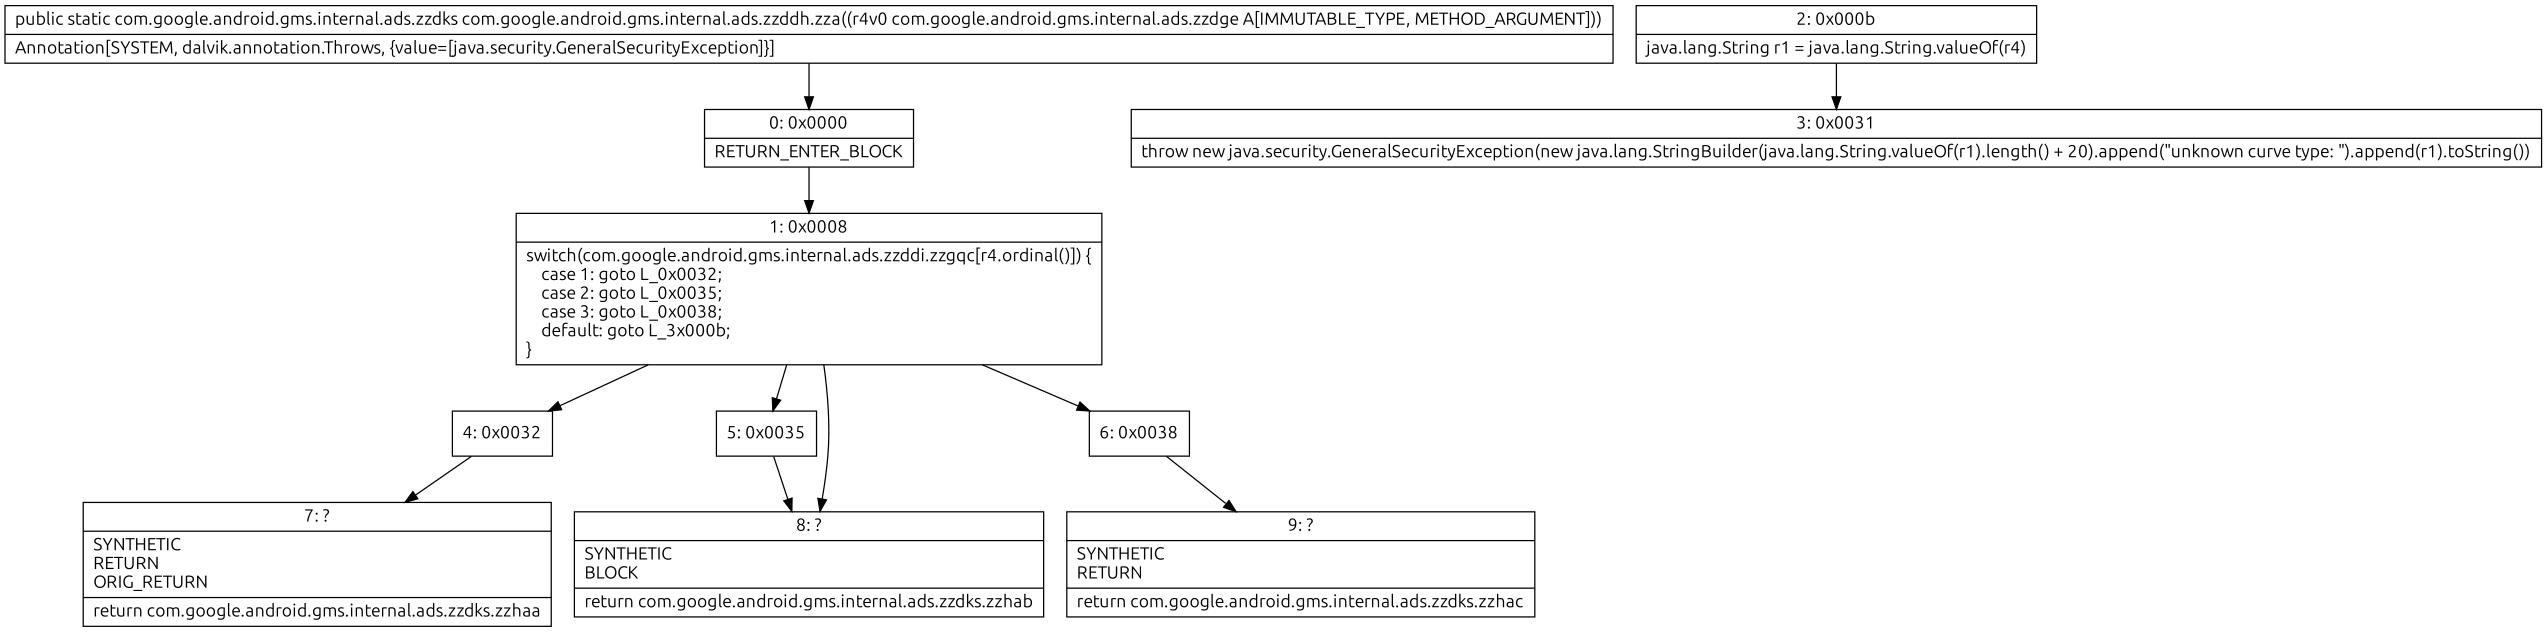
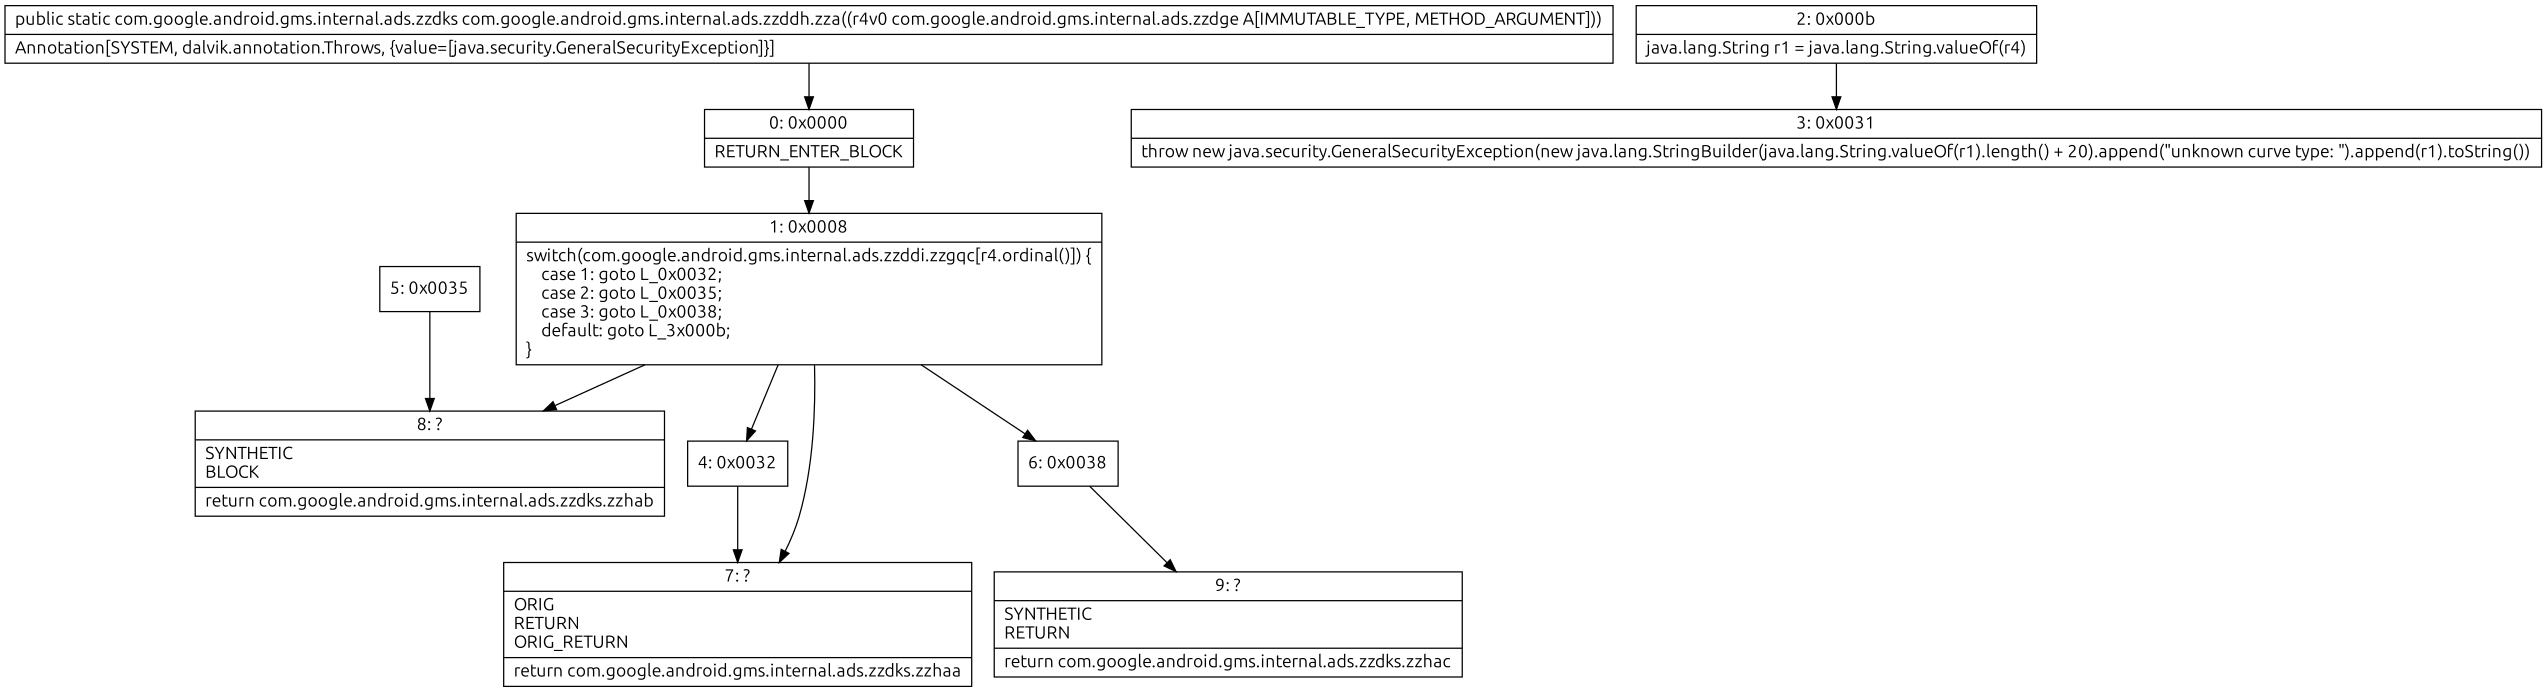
edge "1: 0x0008" -> "5: 0x0035": now "1: 0x0008" -> "7: ?"
node "7: ?": text "SYNTHETIC" -> "ORIG"
